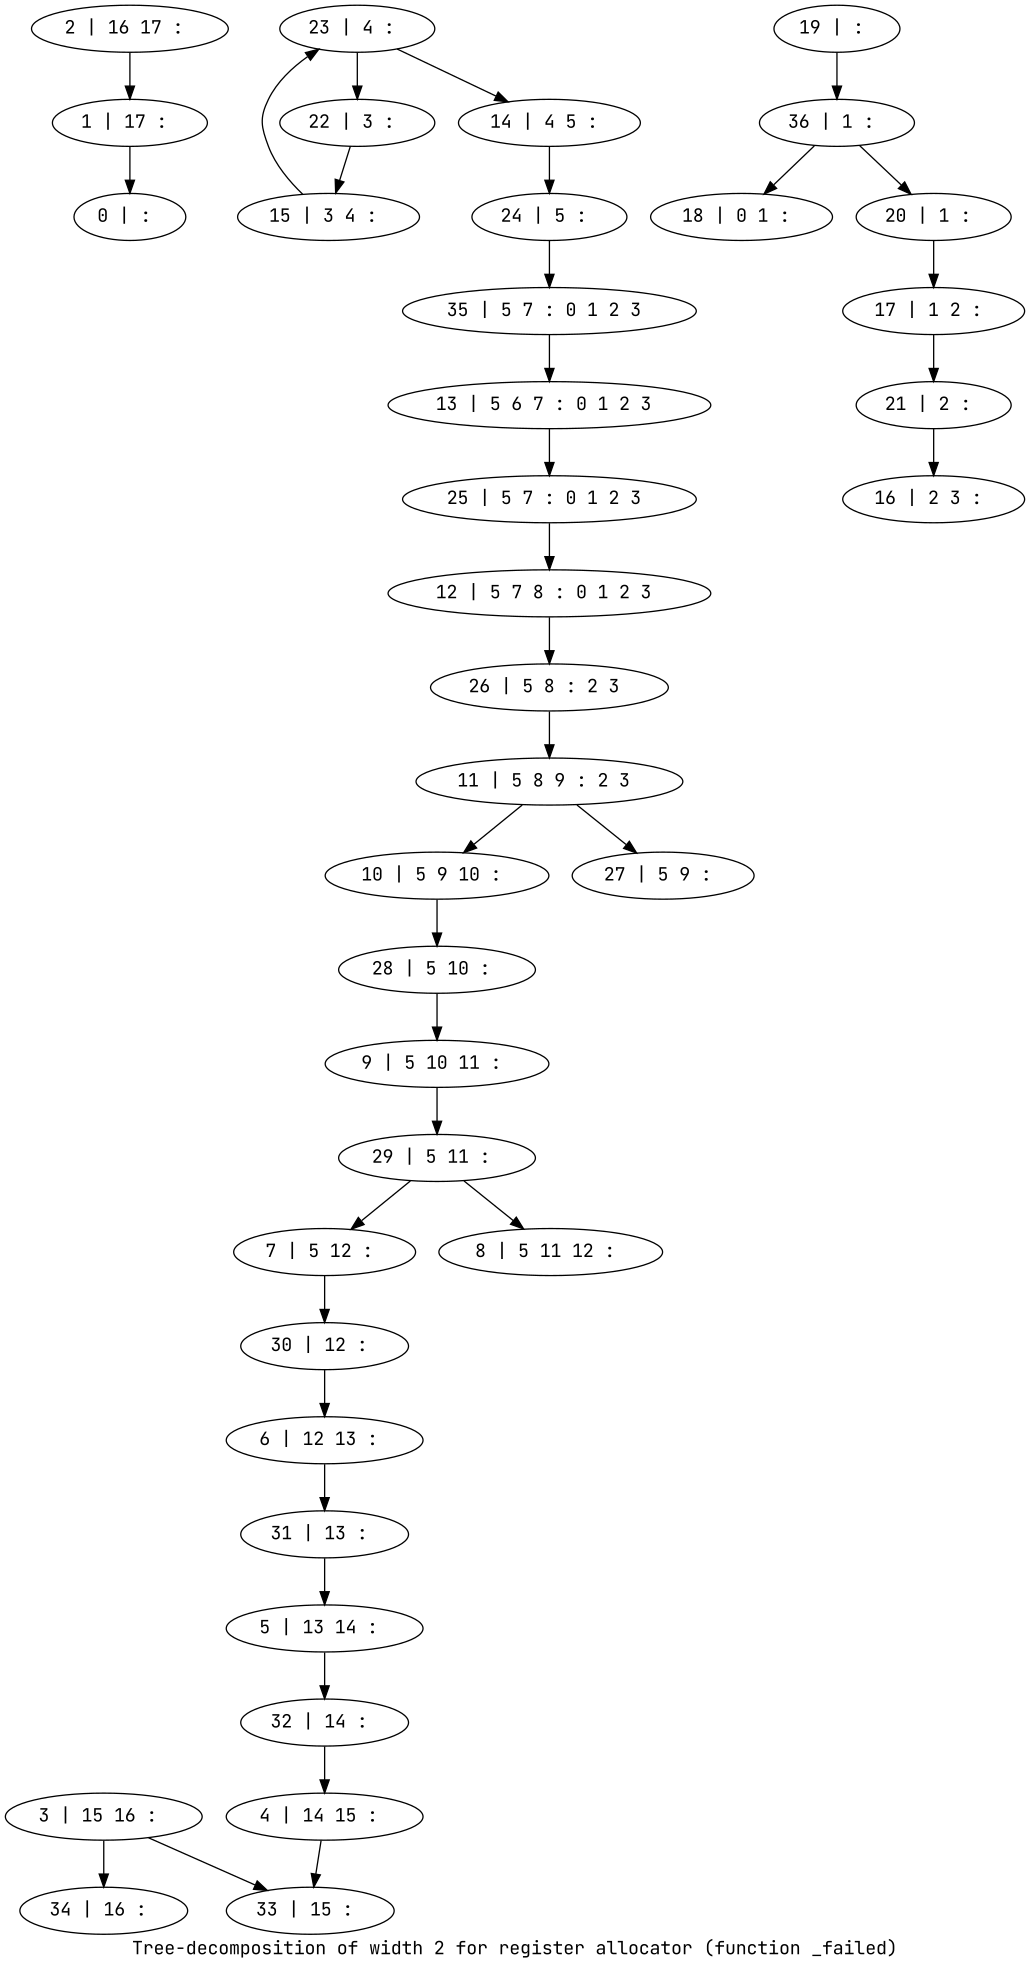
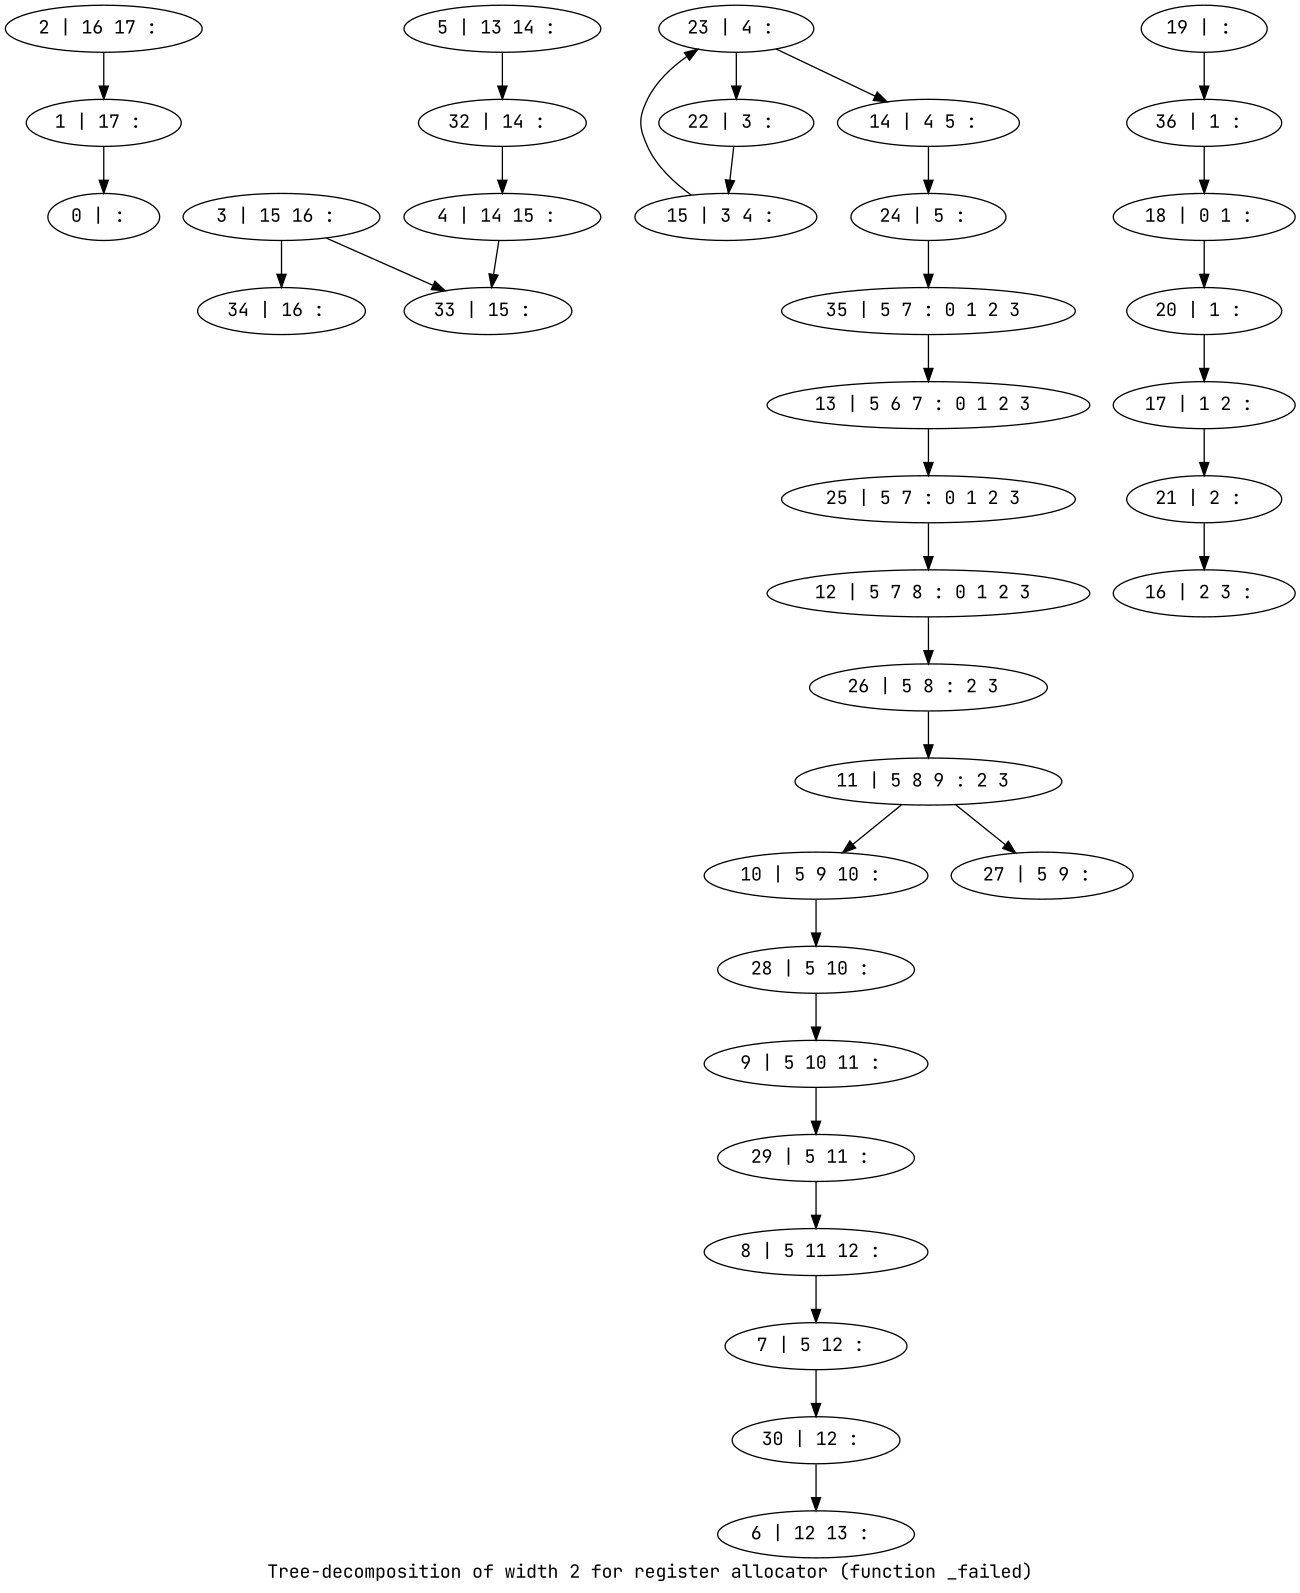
edge "36 | 1 :" -> "20 | 1 :": now "18 | 0 1 :" -> "20 | 1 :"
edge "29 | 5 11 :" -> "7 | 5 12 :": now "8 | 5 11 12 :" -> "7 | 5 12 :"
node "31 | 13 :": removed
